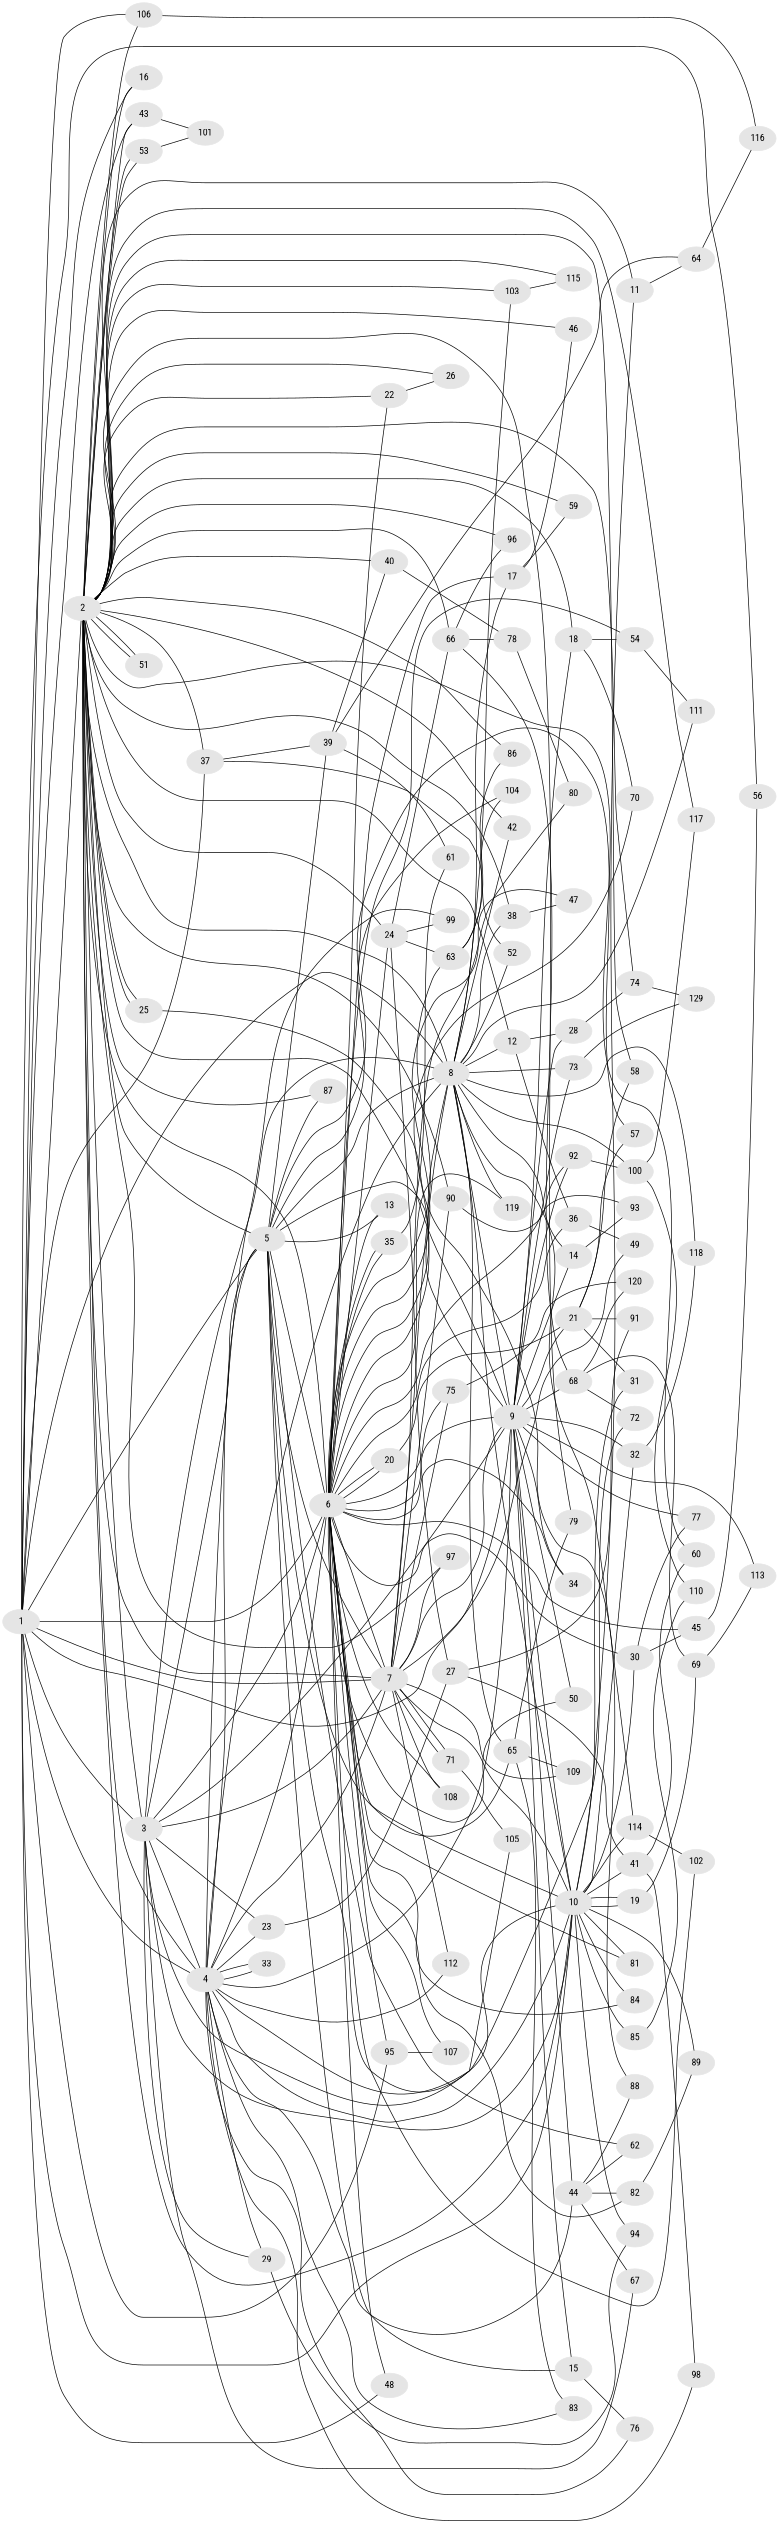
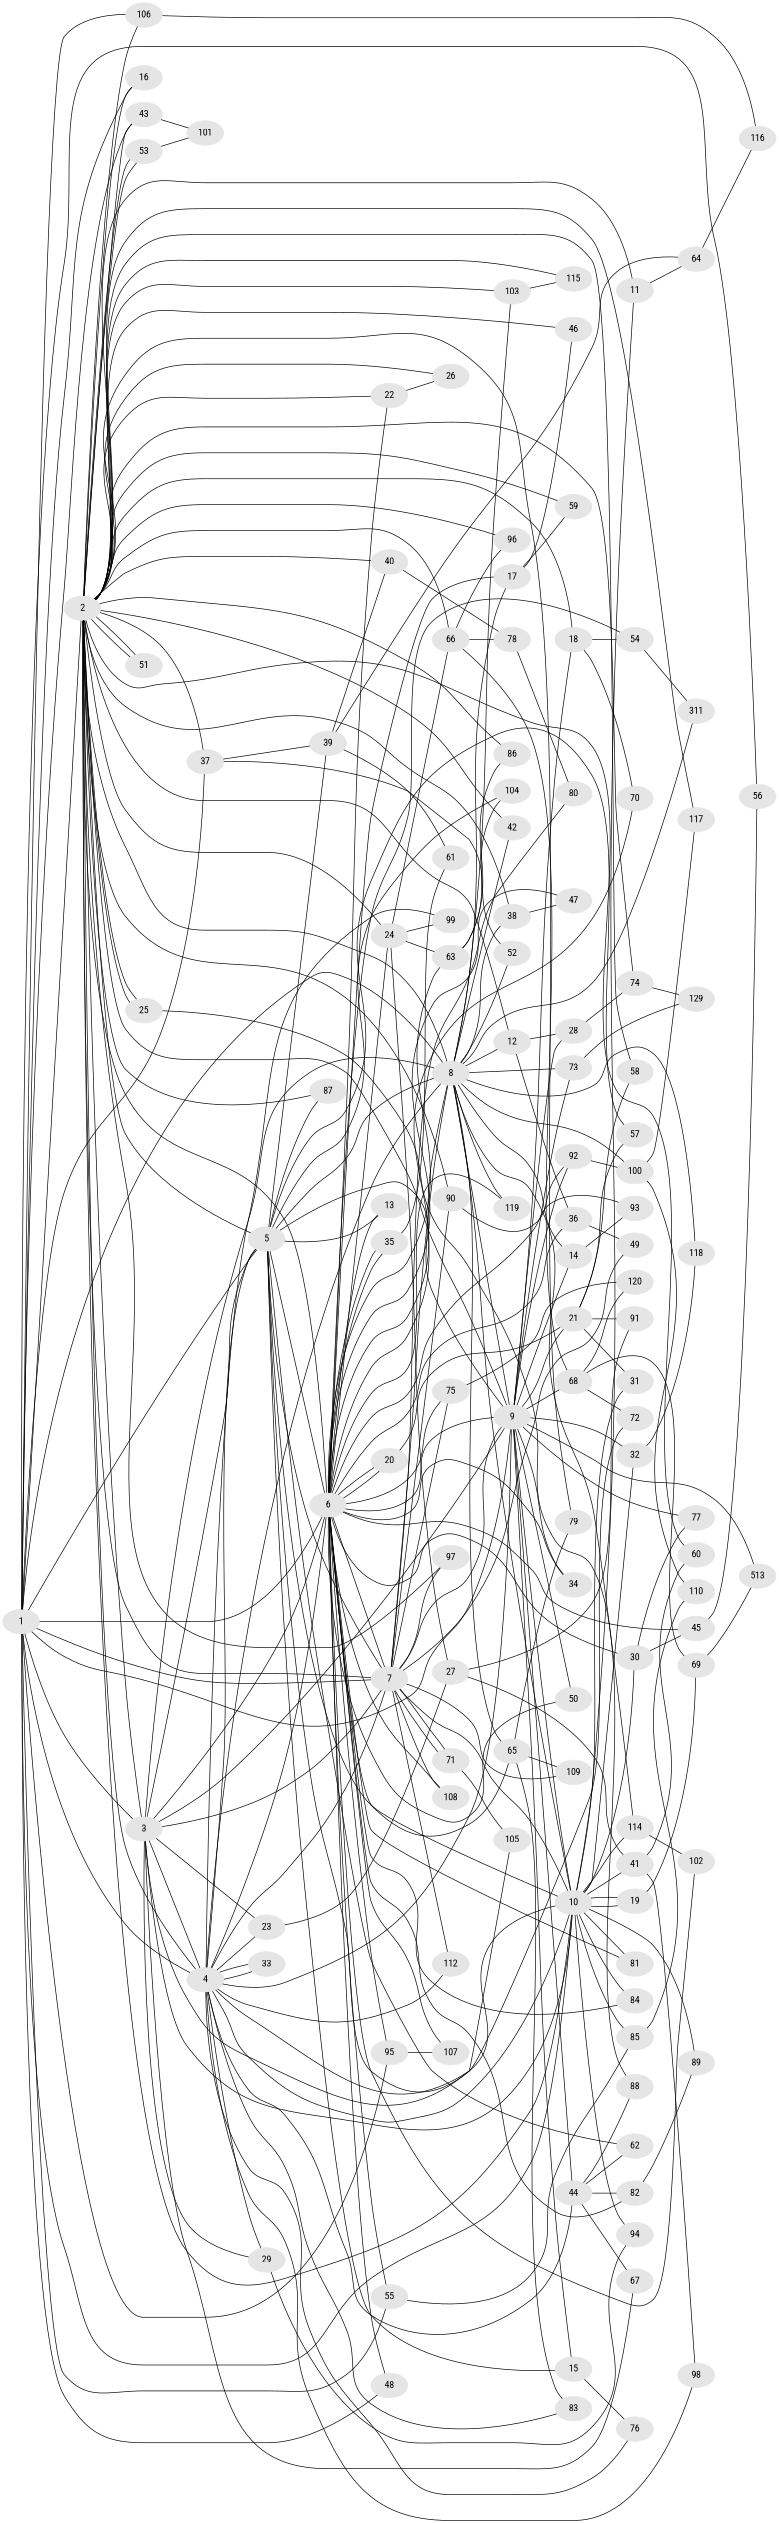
node "111": label "111" -> "311"
node "113": label "113" -> "513"
node "55": added
